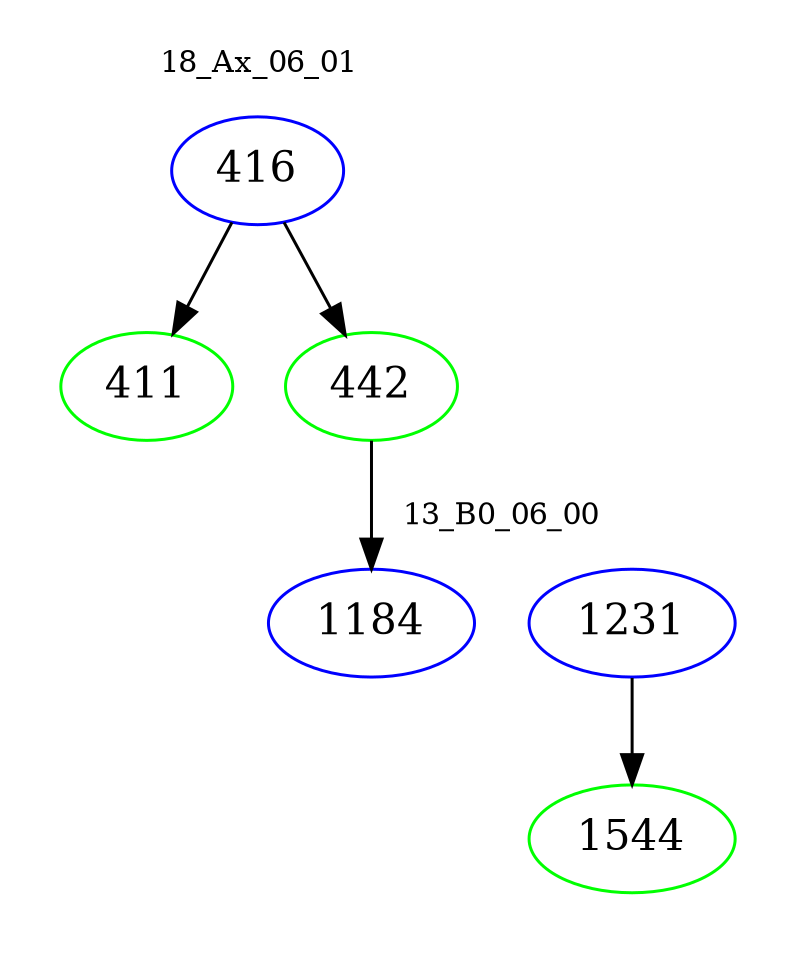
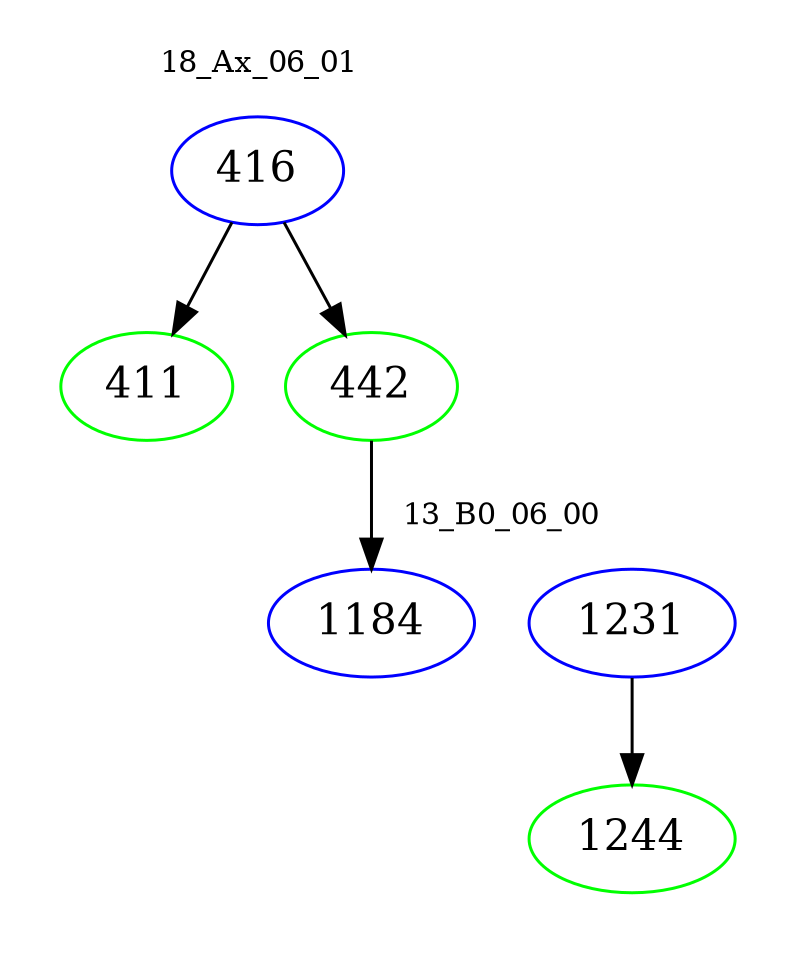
node "1544": label "1544" -> "1244"
